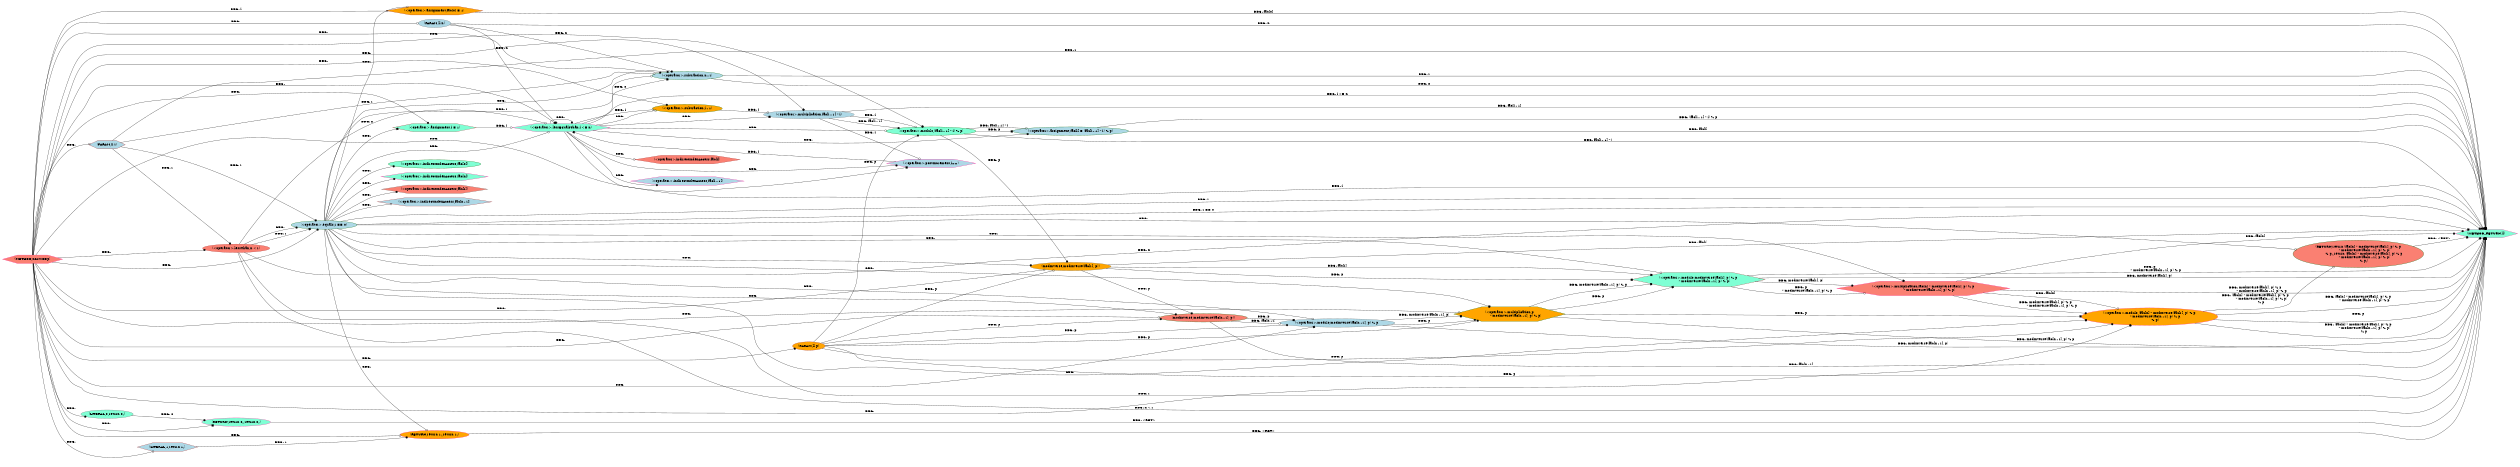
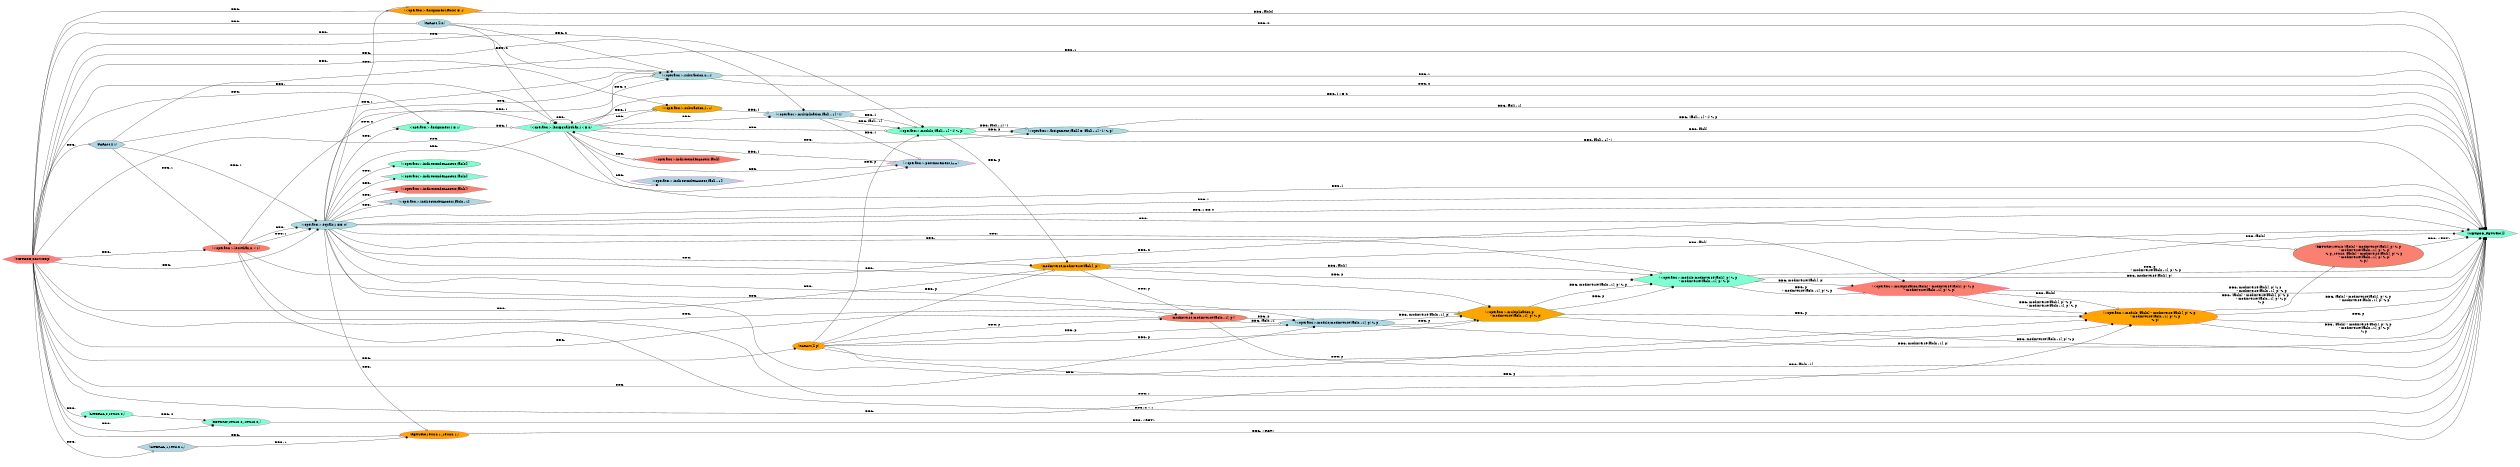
edge "(METHOD,nCrMODp)" -> "(<operator>.assignment,fac[0] = 1)": label "DDG: i" -> "DDG: "
